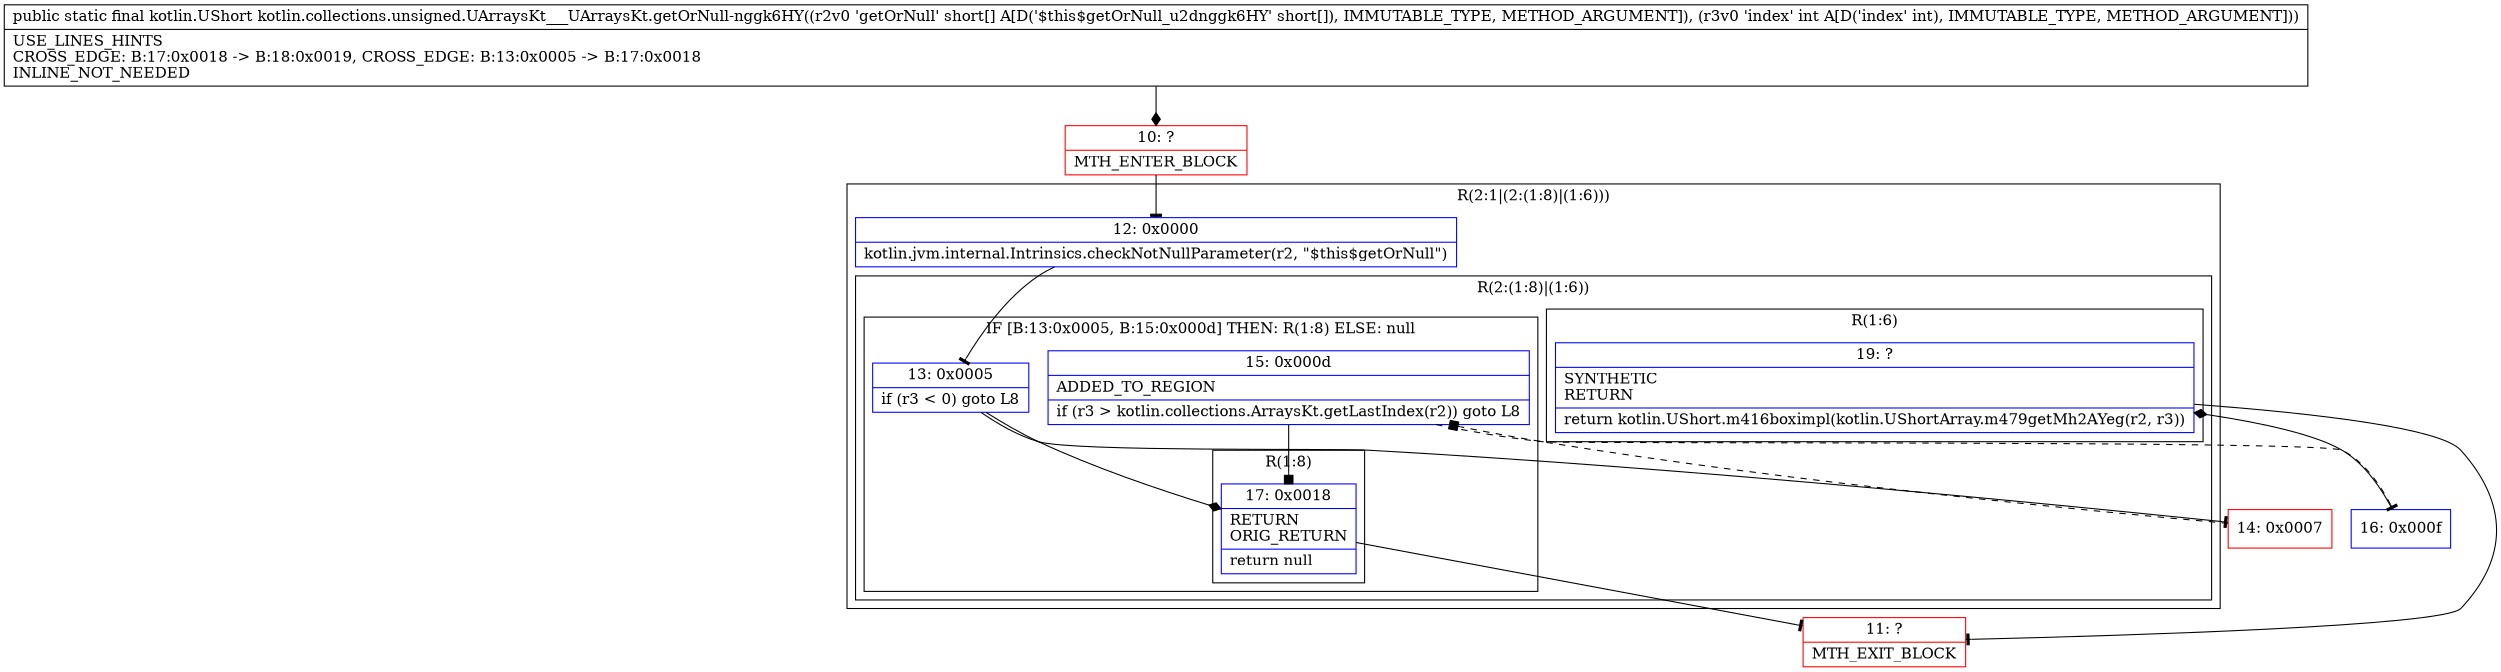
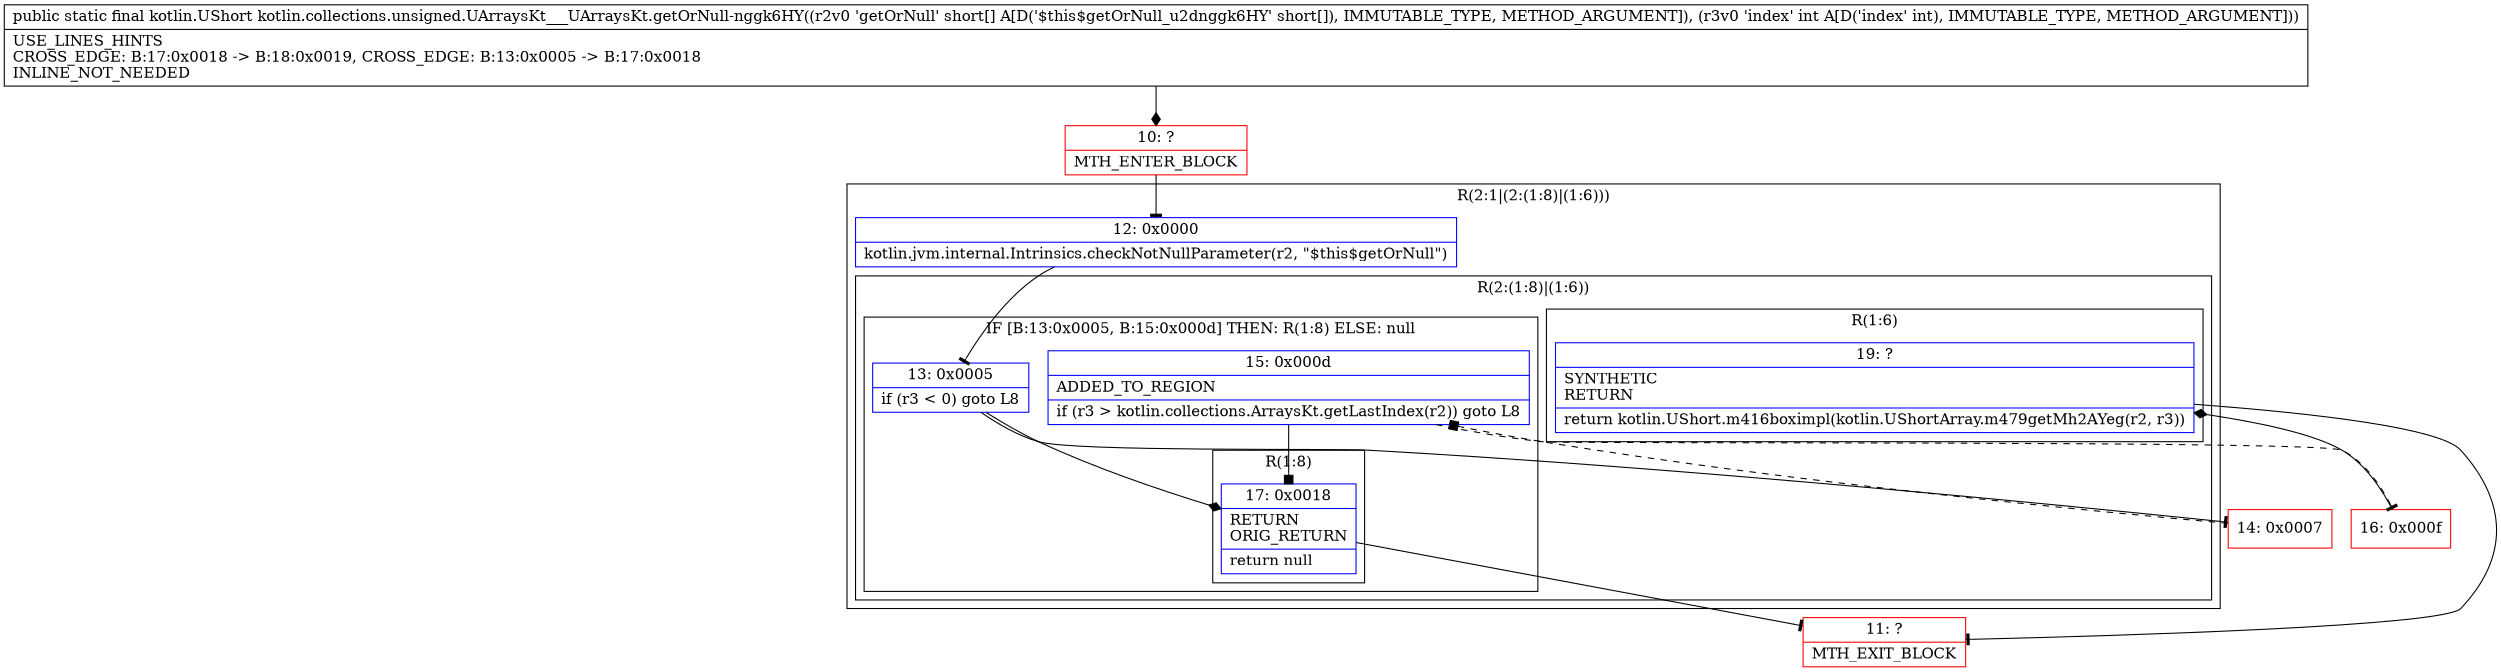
node "16: 0x000f": color blue -> red
